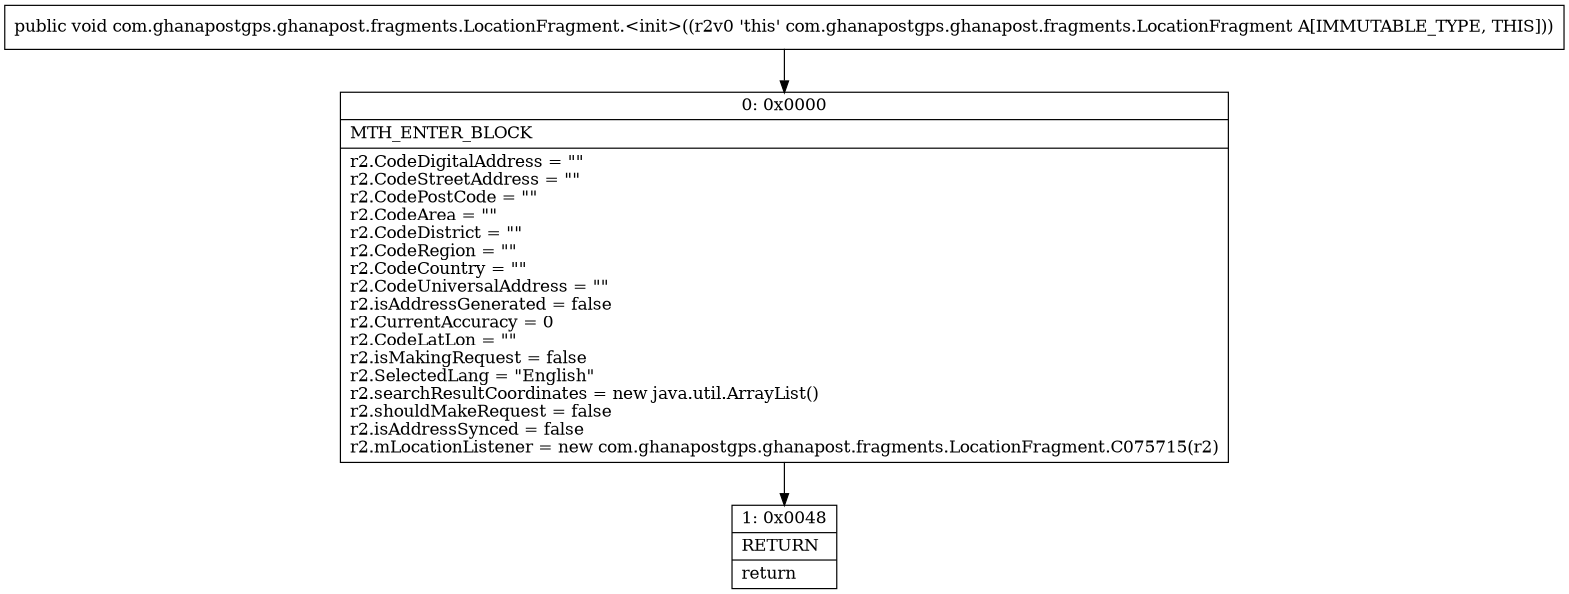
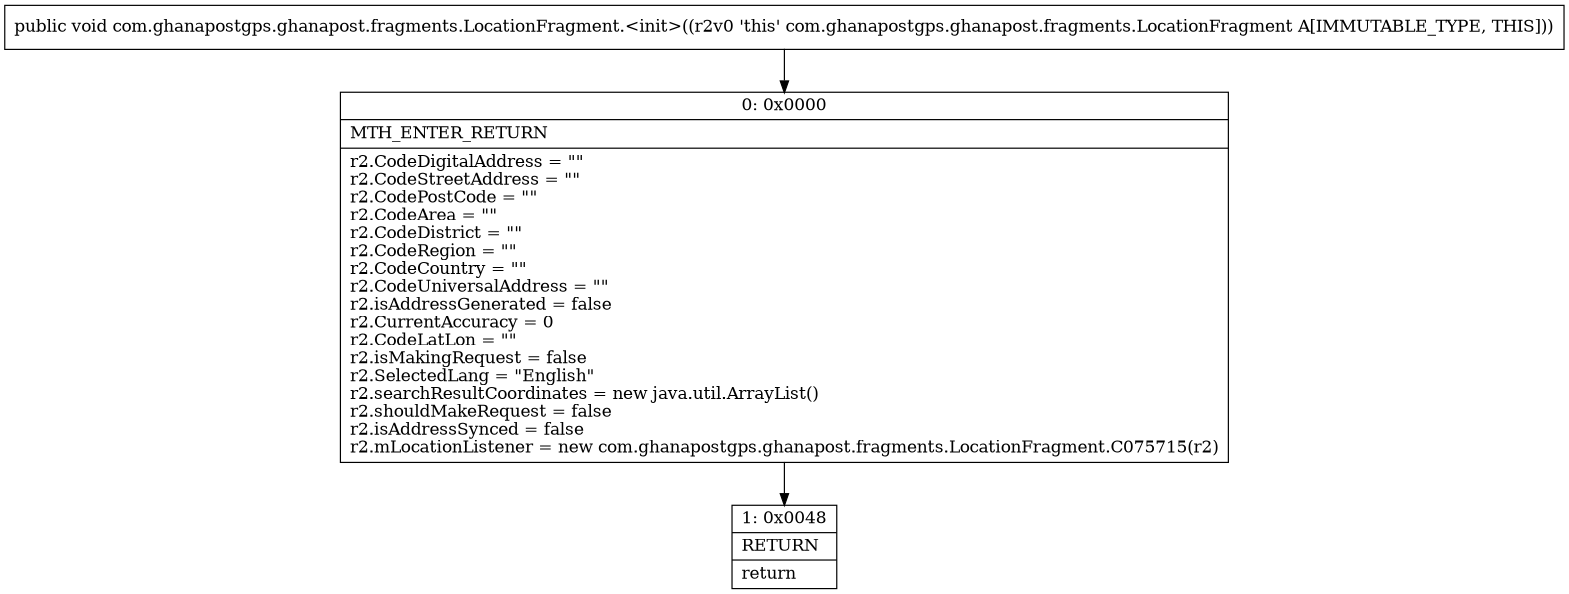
node "0: 0x0000": text "MTH_ENTER_BLOCK" -> "MTH_ENTER_RETURN"
